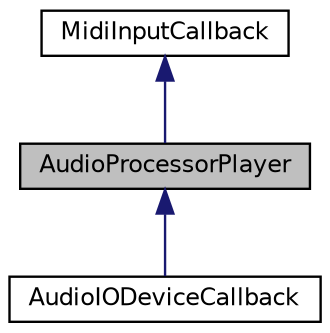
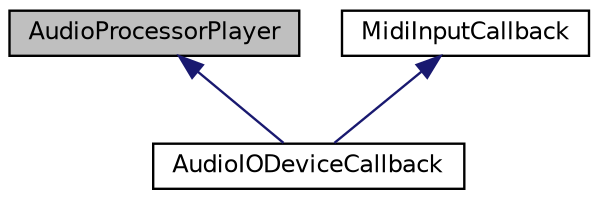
edge "AudioProcessorPlayer" -> "MidiInputCallback": now "AudioIODeviceCallback" -> "MidiInputCallback"
